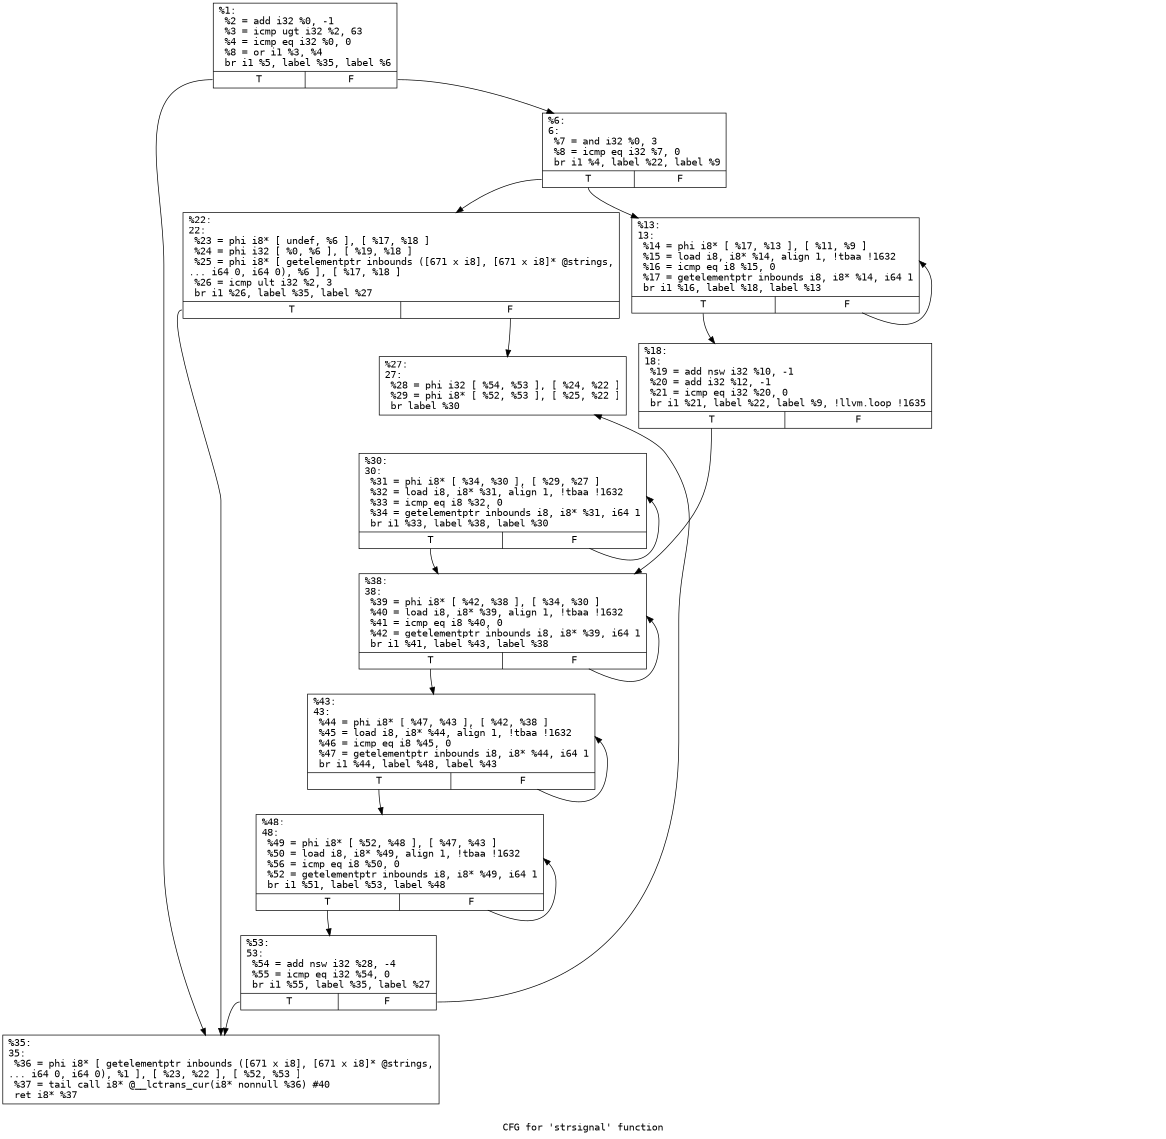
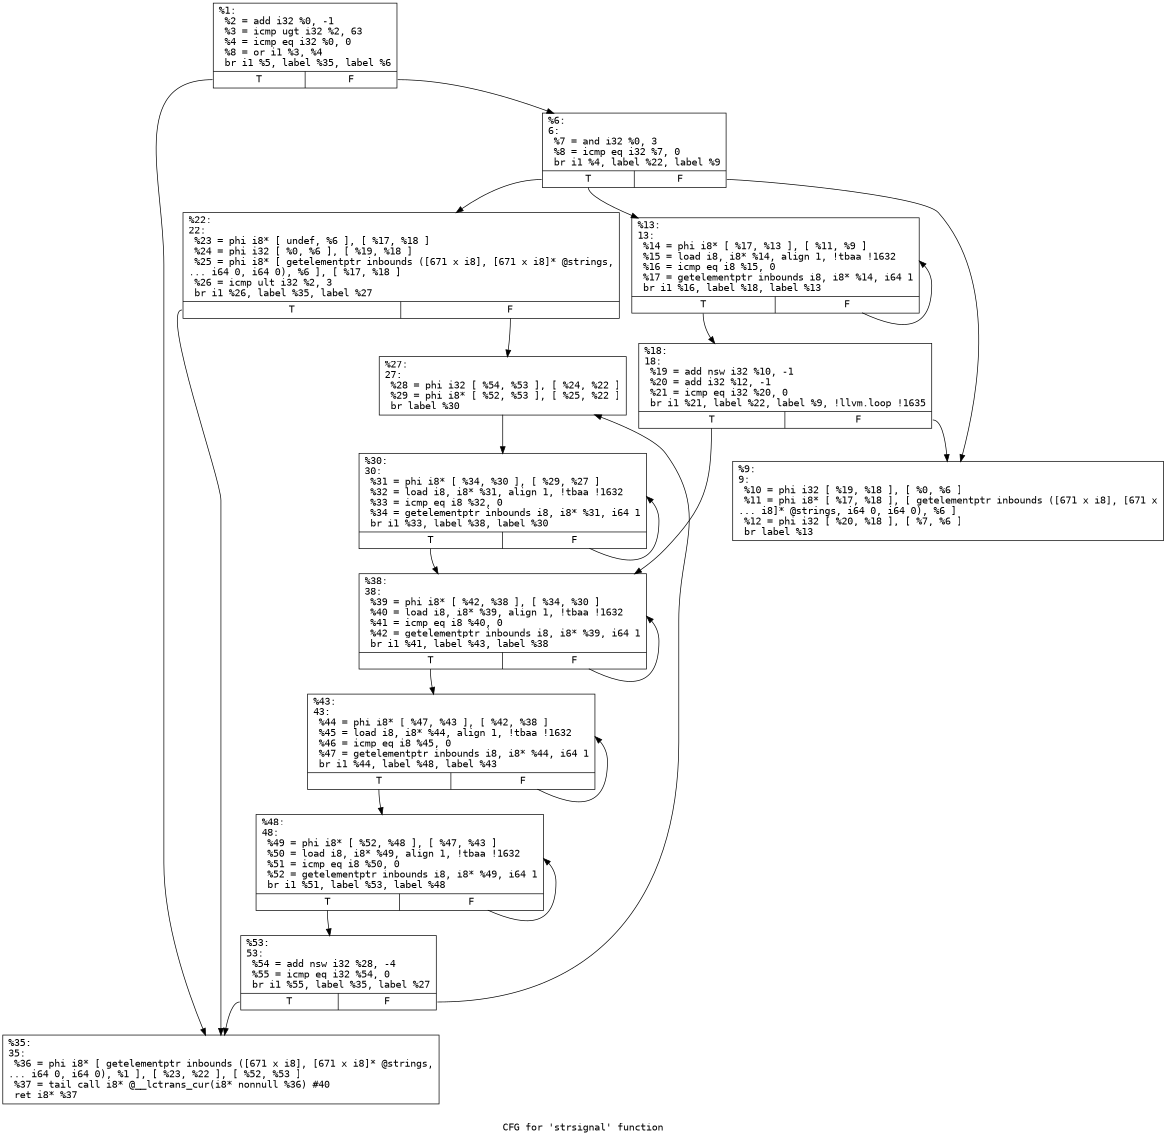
edge "%27:" -> "%30:": added
node "%9:": added
node "%48:": text "%56 = icmp eq i8 %50, 0" -> "%51 = icmp eq i8 %50, 0"
